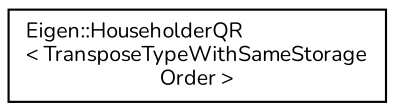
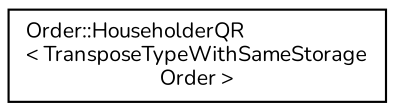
node "Eigen::HouseholderQR < TransposeTypeWithSameStorage Order >": label "Eigen::HouseholderQR < TransposeTypeWithSameStorage Order >" -> "Order::HouseholderQR < TransposeTypeWithSameStorage Order >"
